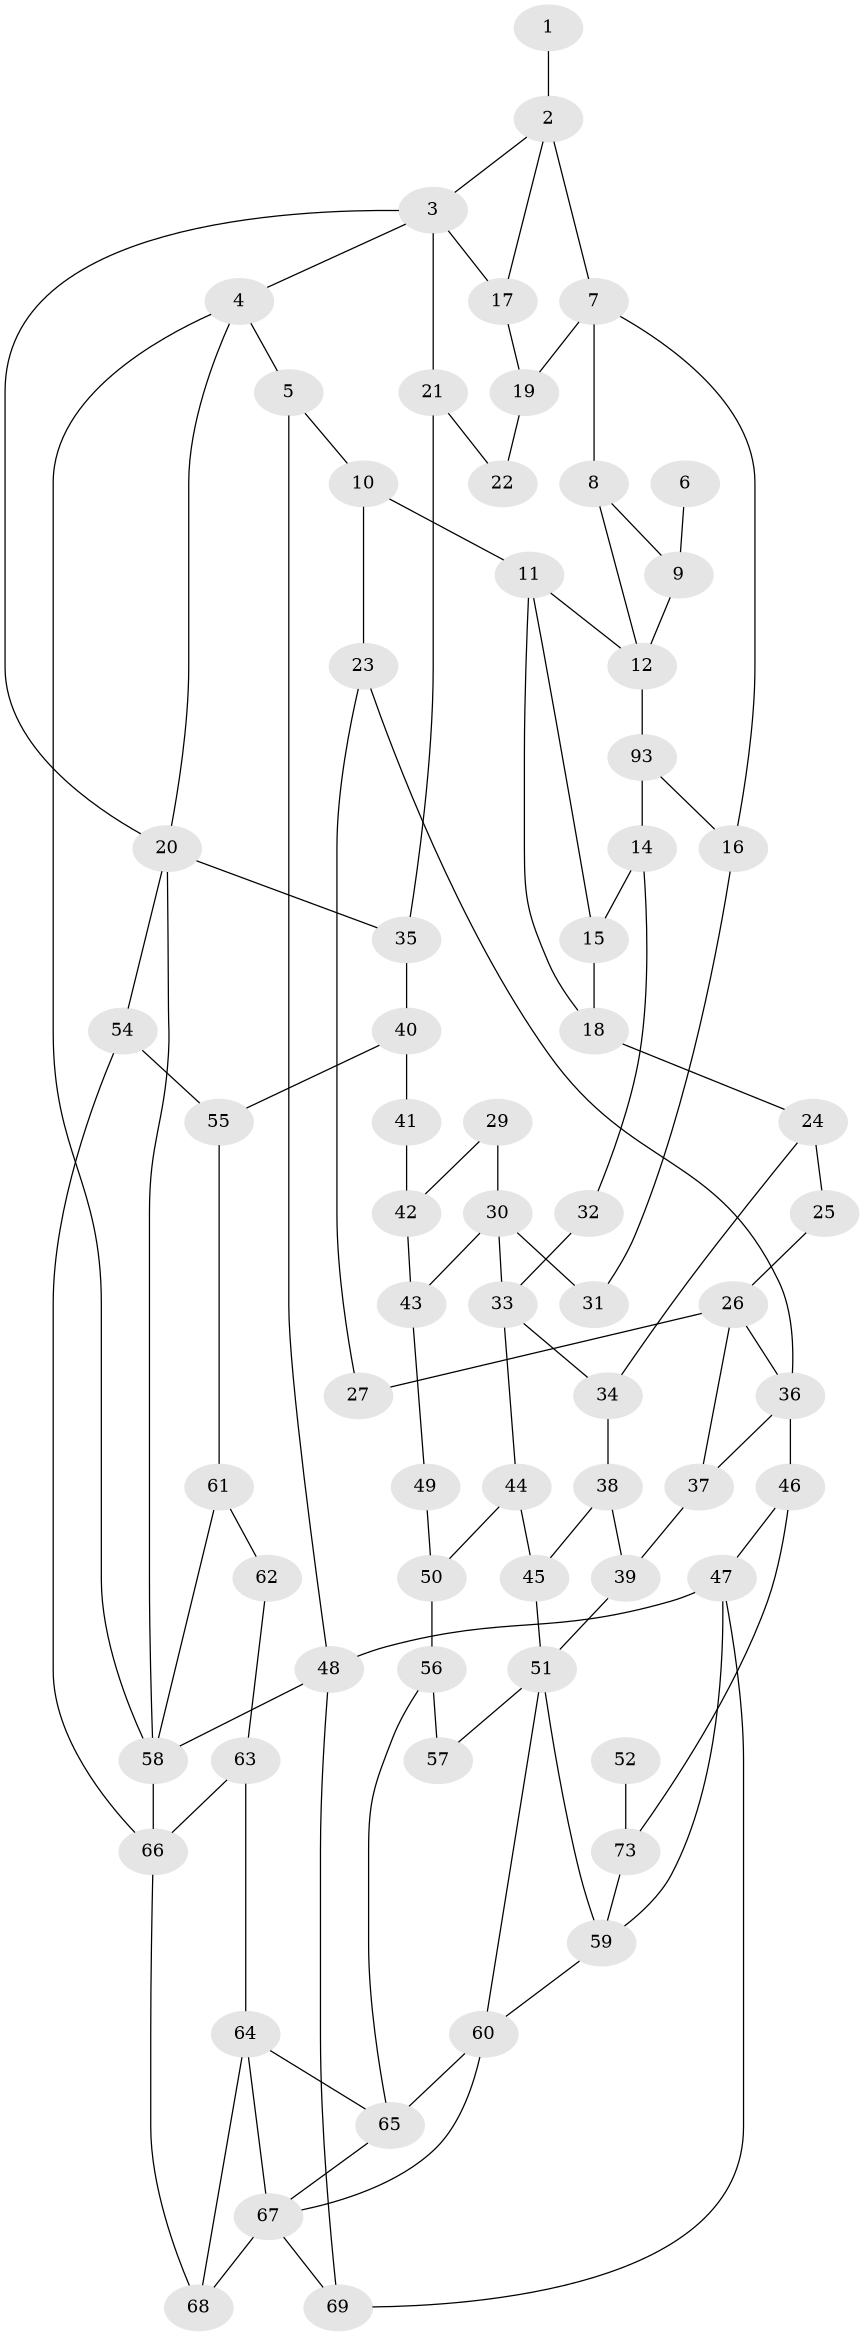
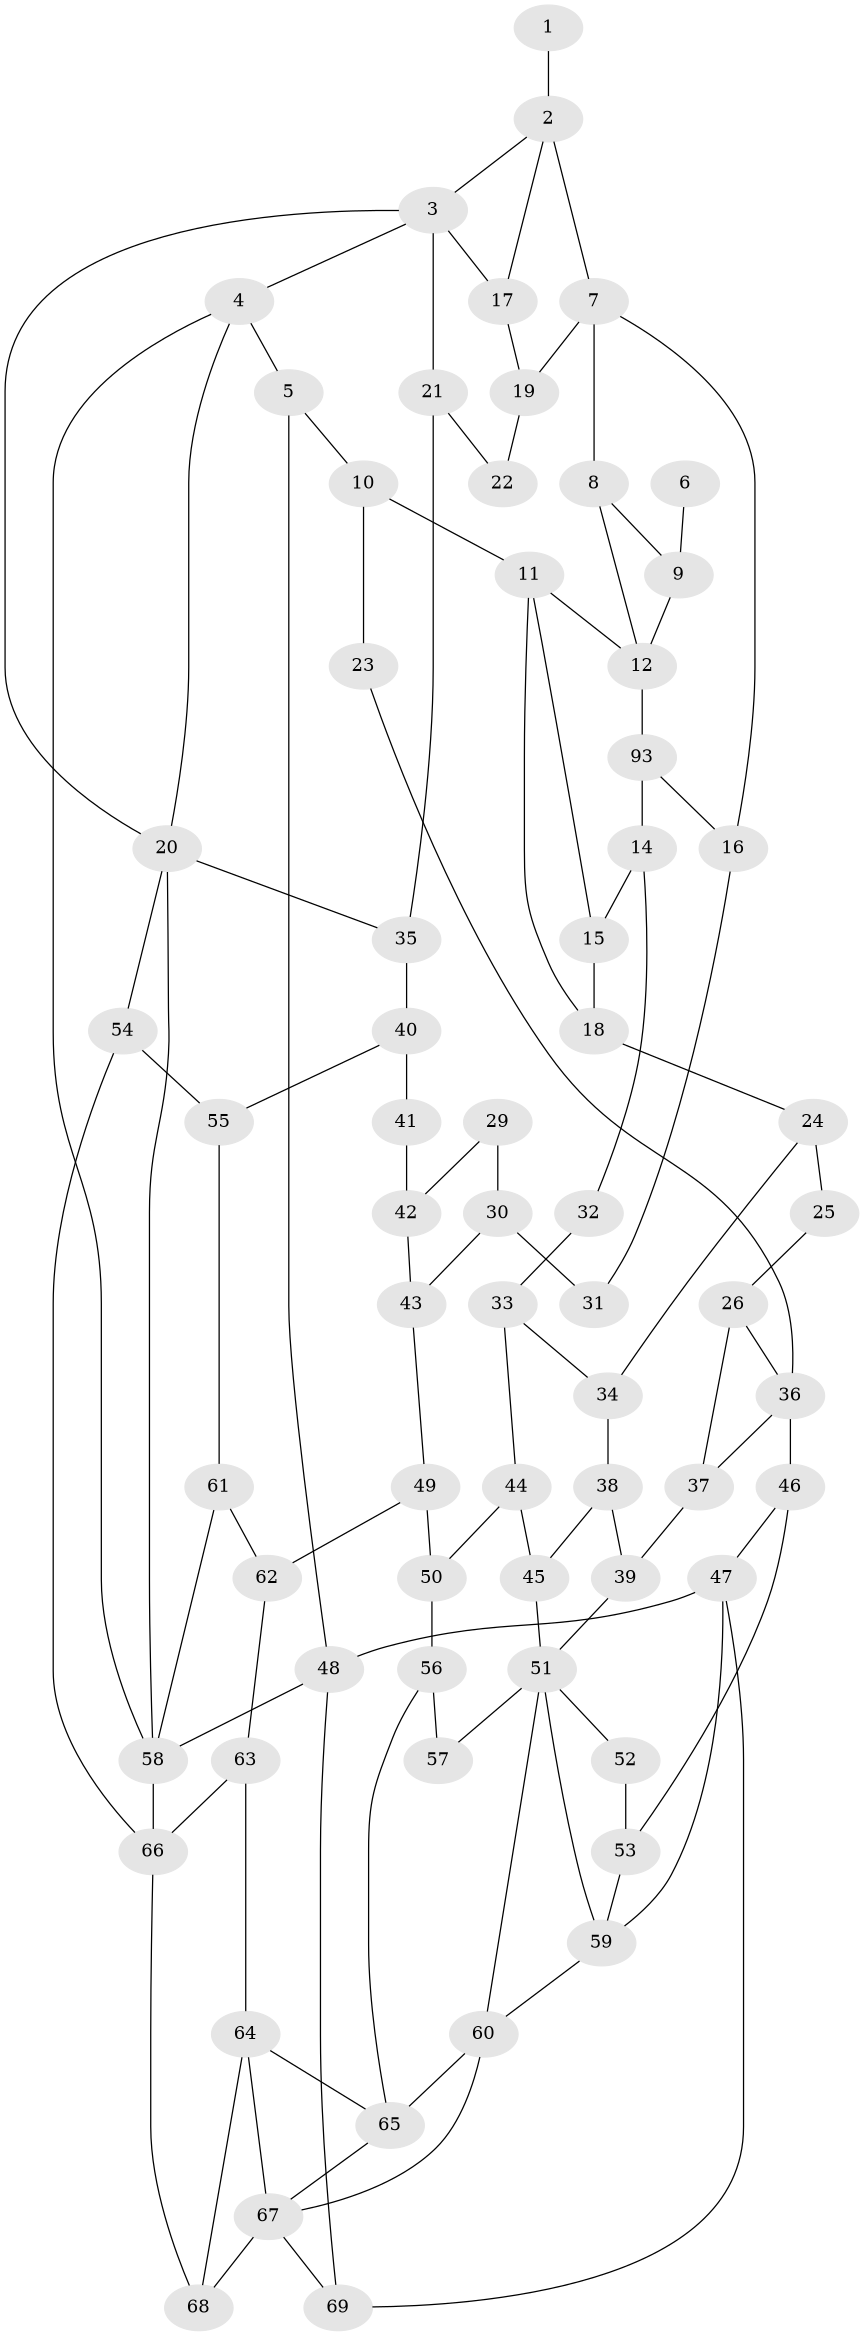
edge "30" -- "33": removed
node "27": removed
edge "49" -- "62": added
edge "51" -- "52": added
node "73": label "73" -> "53"
